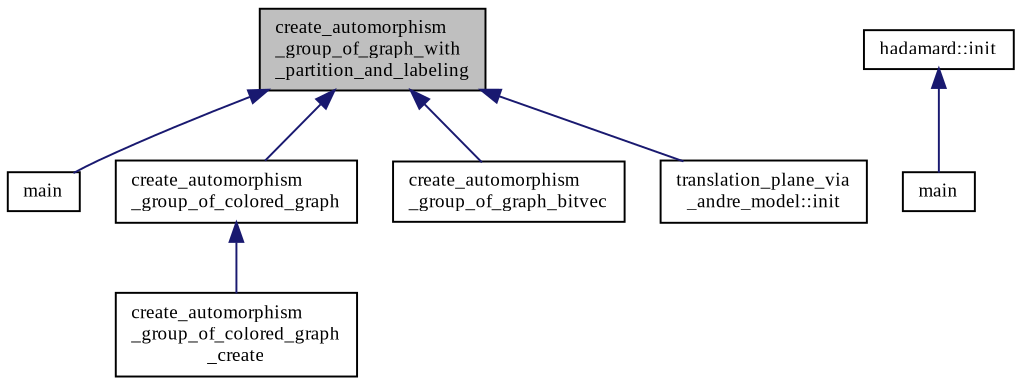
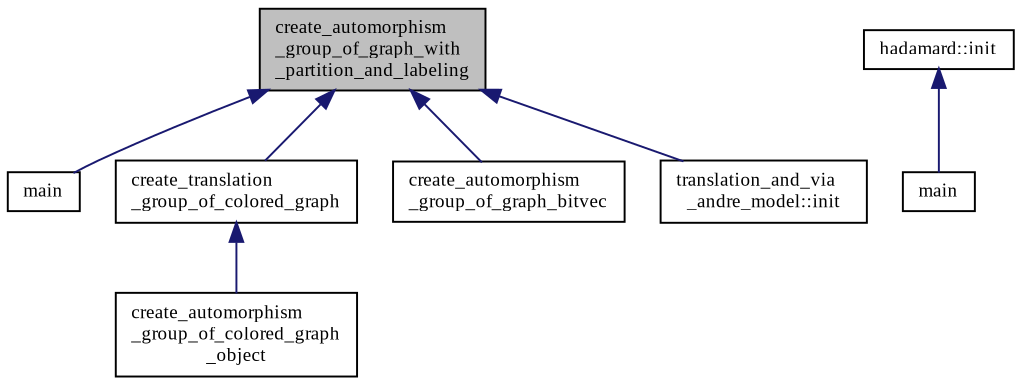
node "create_automorphism _group_of_colored_graph": label "create_automorphism _group_of_colored_graph" -> "create_translation _group_of_colored_graph"
node "translation_plane_via _andre_model::init": label "translation_plane_via _andre_model::init" -> "translation_and_via _andre_model::init"
node "create_automorphism _group_of_colored_graph _create": label "create_automorphism _group_of_colored_graph _create" -> "create_automorphism _group_of_colored_graph _object"
